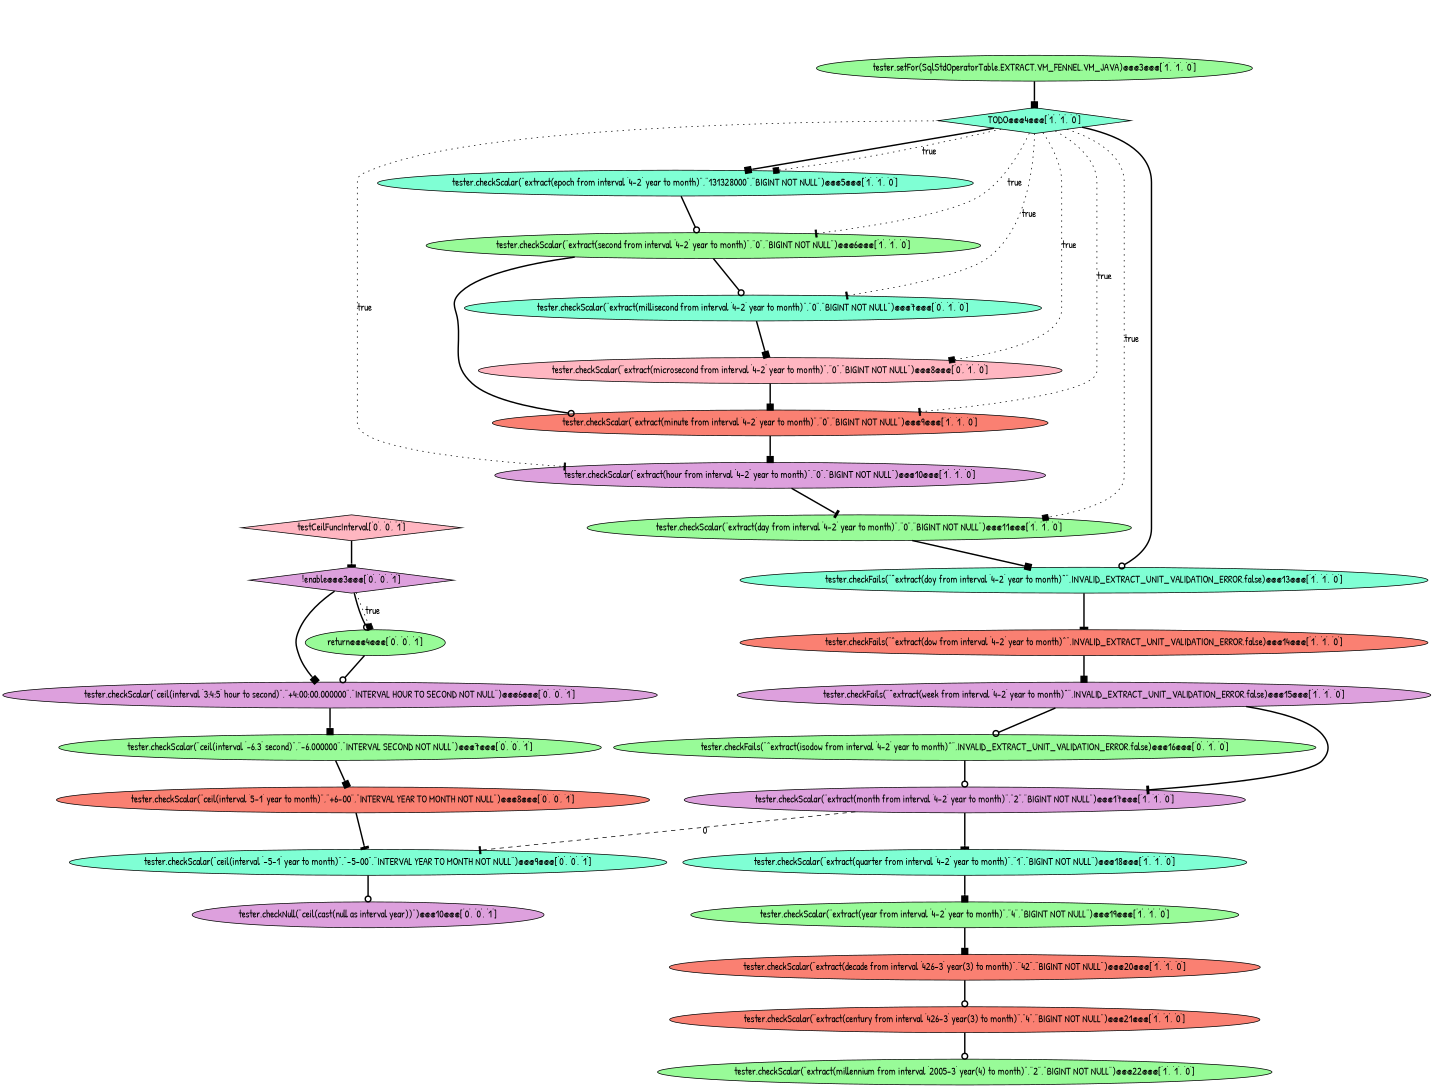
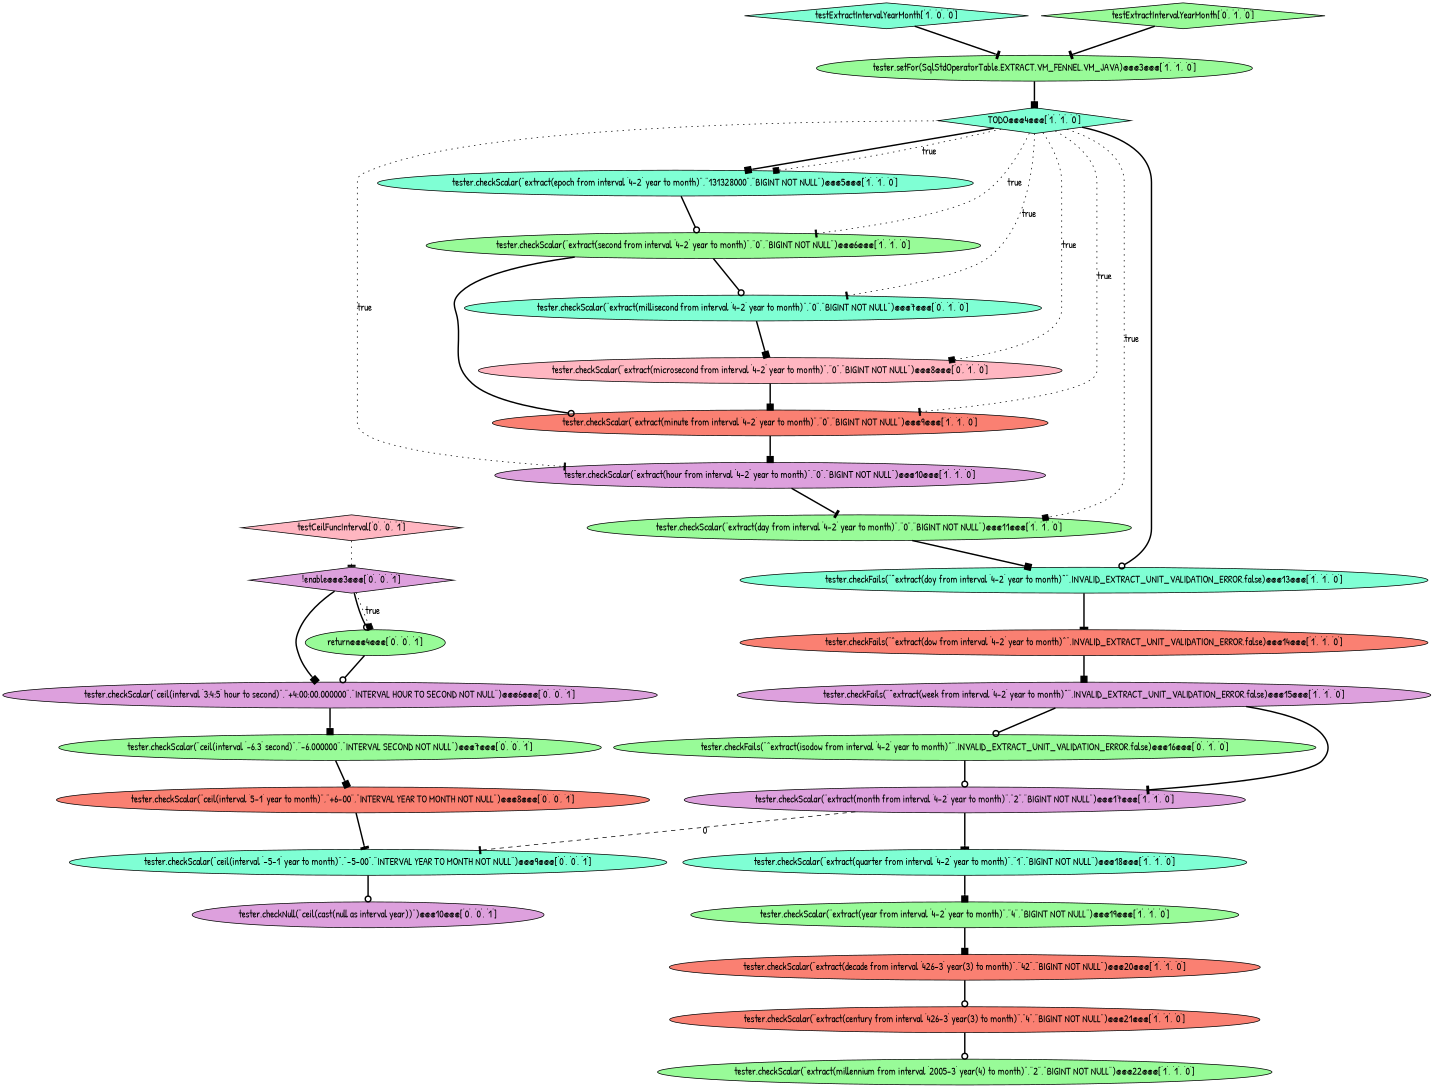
node "testExtractIntervalYearMonth['1', '0', '0']": added
node "testExtractIntervalYearMonth['0', '1', '0']": added
edge "testCeilFuncInterval['0', '0', '1']" -> "!enable@@@3@@@['0', '0', '1']": style bold -> dotted
